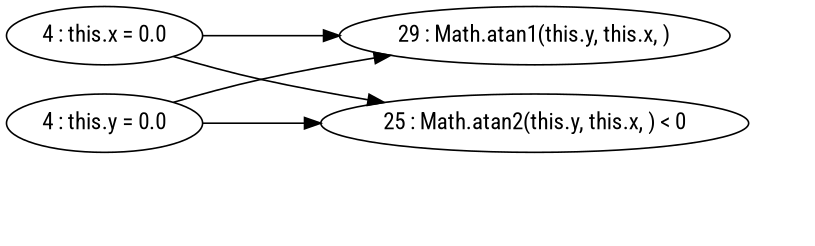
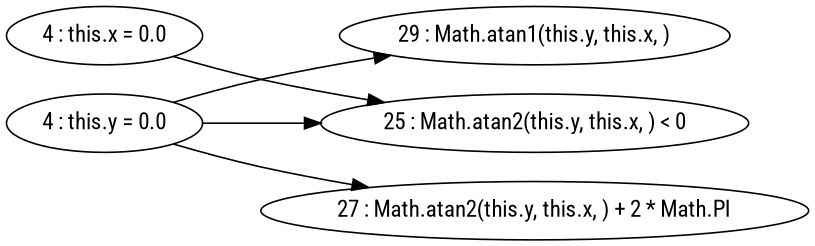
edge "4 : this.x = 0.0" -> "29 : Math.atan1(this.y, this.x, )": removed
node "27 : Math.atan2(this.y, this.x, ) + 2 * Math.PI": added
